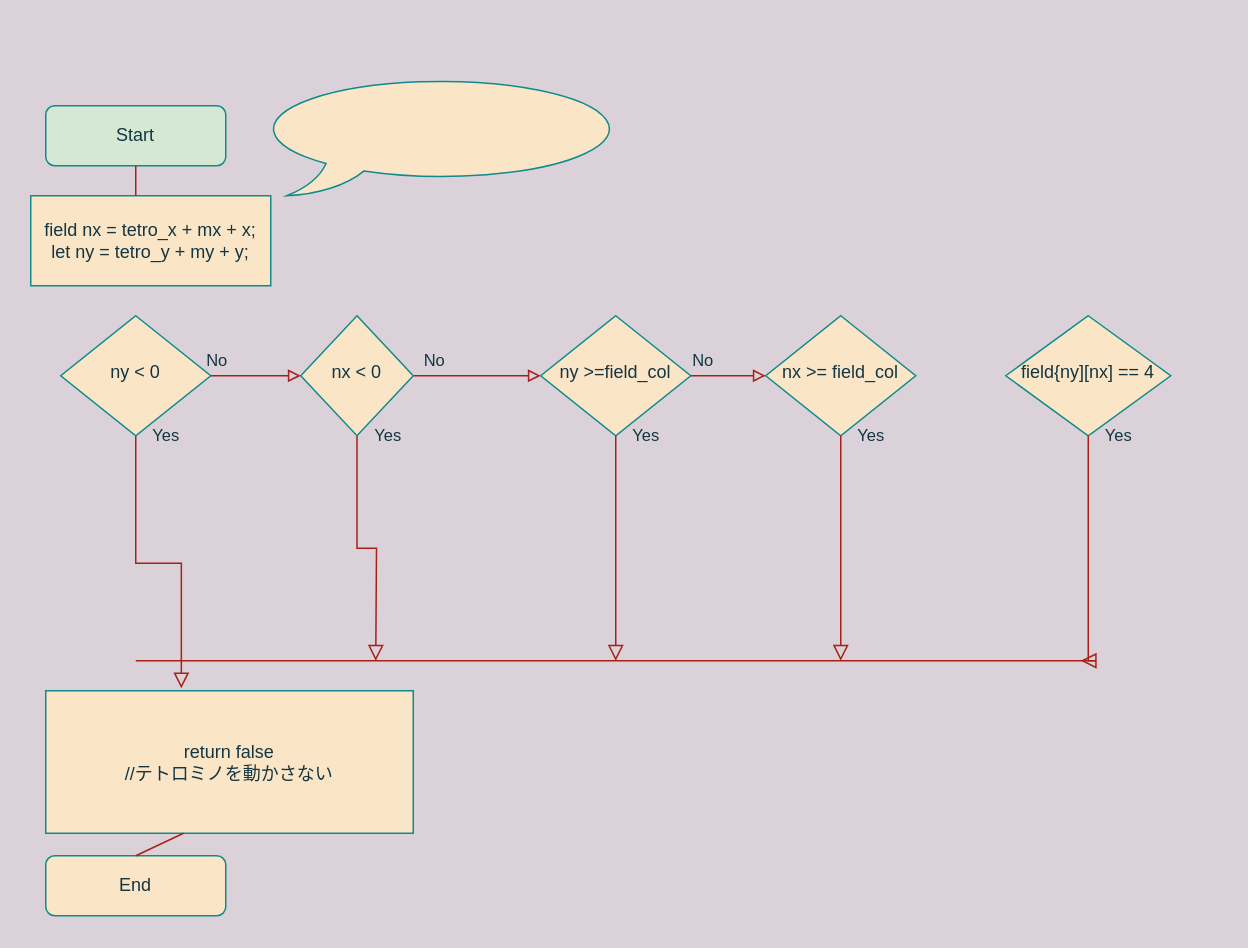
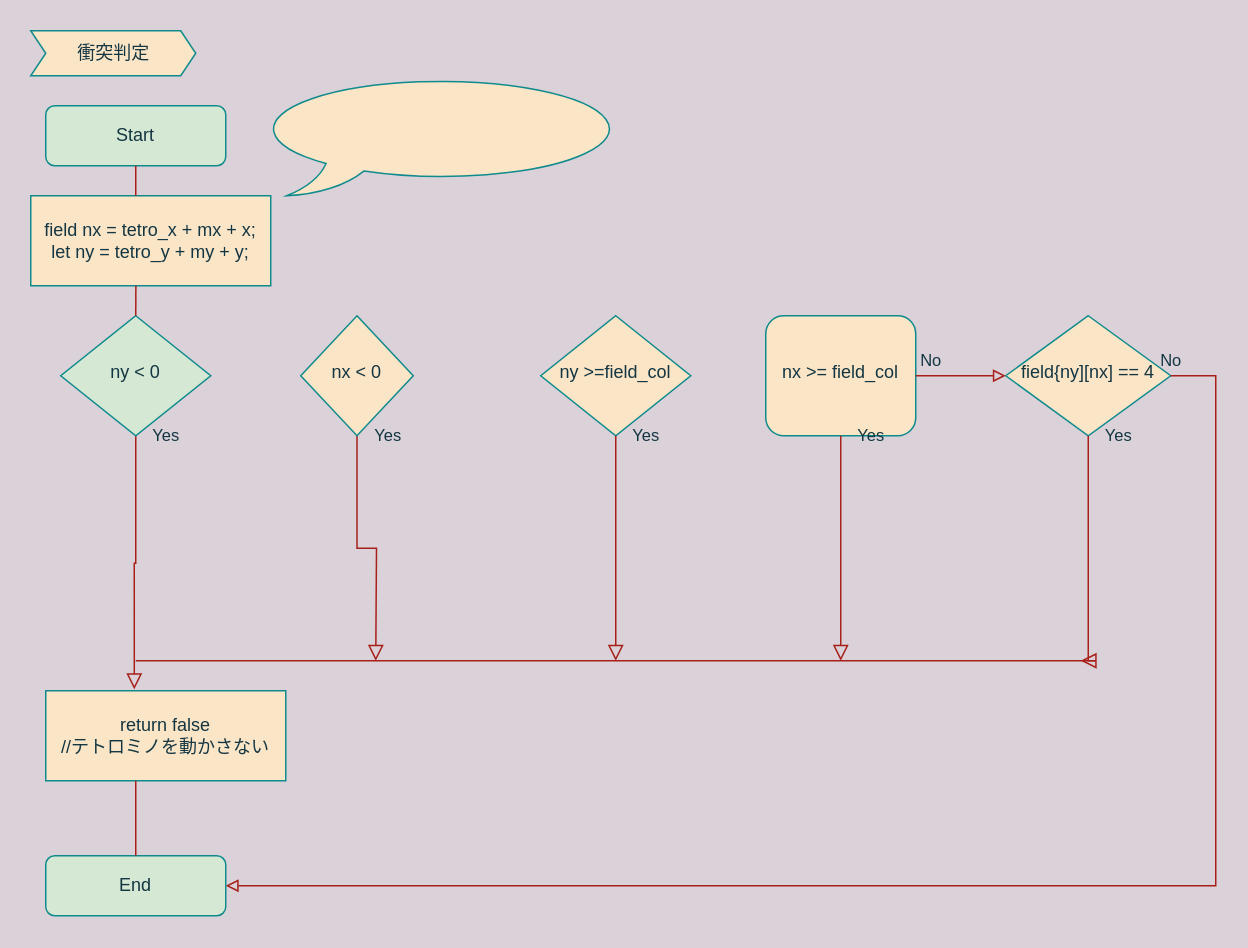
node "衝突判定": added
edge "field nx = tetro_x + mx + x; let ny = tetro_y + my + y;" -- "ny < 0": added
node "ny < 0": fillcolor #fae5c7 -> #d5e8d4
edge "ny < 0" -> "nx < 0": removed, label "No"
edge "nx < 0" -> "ny >=field_col": removed, label "No"
edge "ny >=field_col" -> "nx >= field_col": removed, label "No"
node "nx >= field_col": shape diamond -> rounded rectangle
edge "nx >= field_col" -> "field{ny][nx] == 4": added, label "No"
node "return false //テトロミノを動かさない": size 368x143 -> 240x90
node "End": fillcolor #fae5c7 -> #d5e8d4
edge "field{ny][nx] == 4" -> "End": added, label "No"
